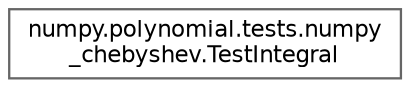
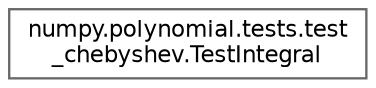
node "numpy.polynomial.tests.numpy _chebyshev.TestIntegral": label "numpy.polynomial.tests.numpy _chebyshev.TestIntegral" -> "numpy.polynomial.tests.test _chebyshev.TestIntegral"
